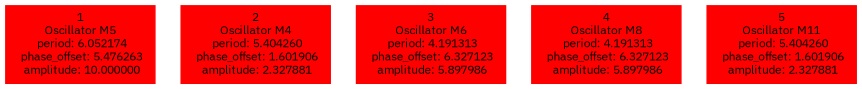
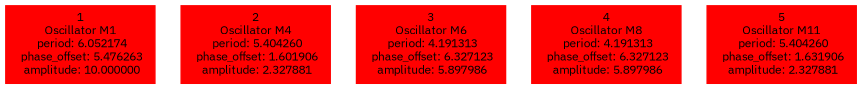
node "1": text "Oscillator M5" -> "Oscillator M1"
node "5": text "phase_offset: 1.601906" -> "phase_offset: 1.631906"
